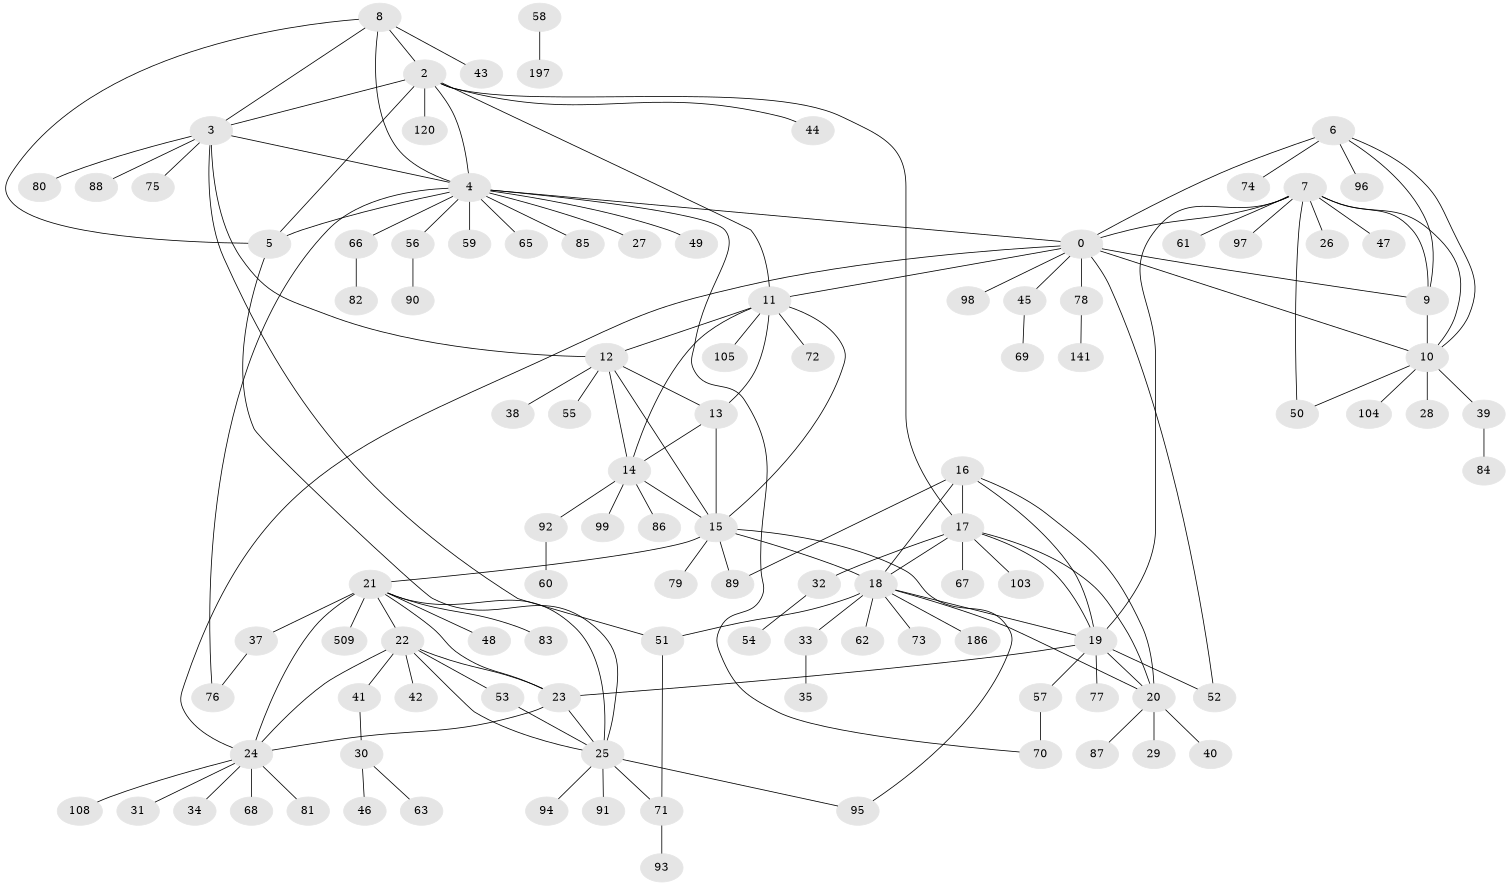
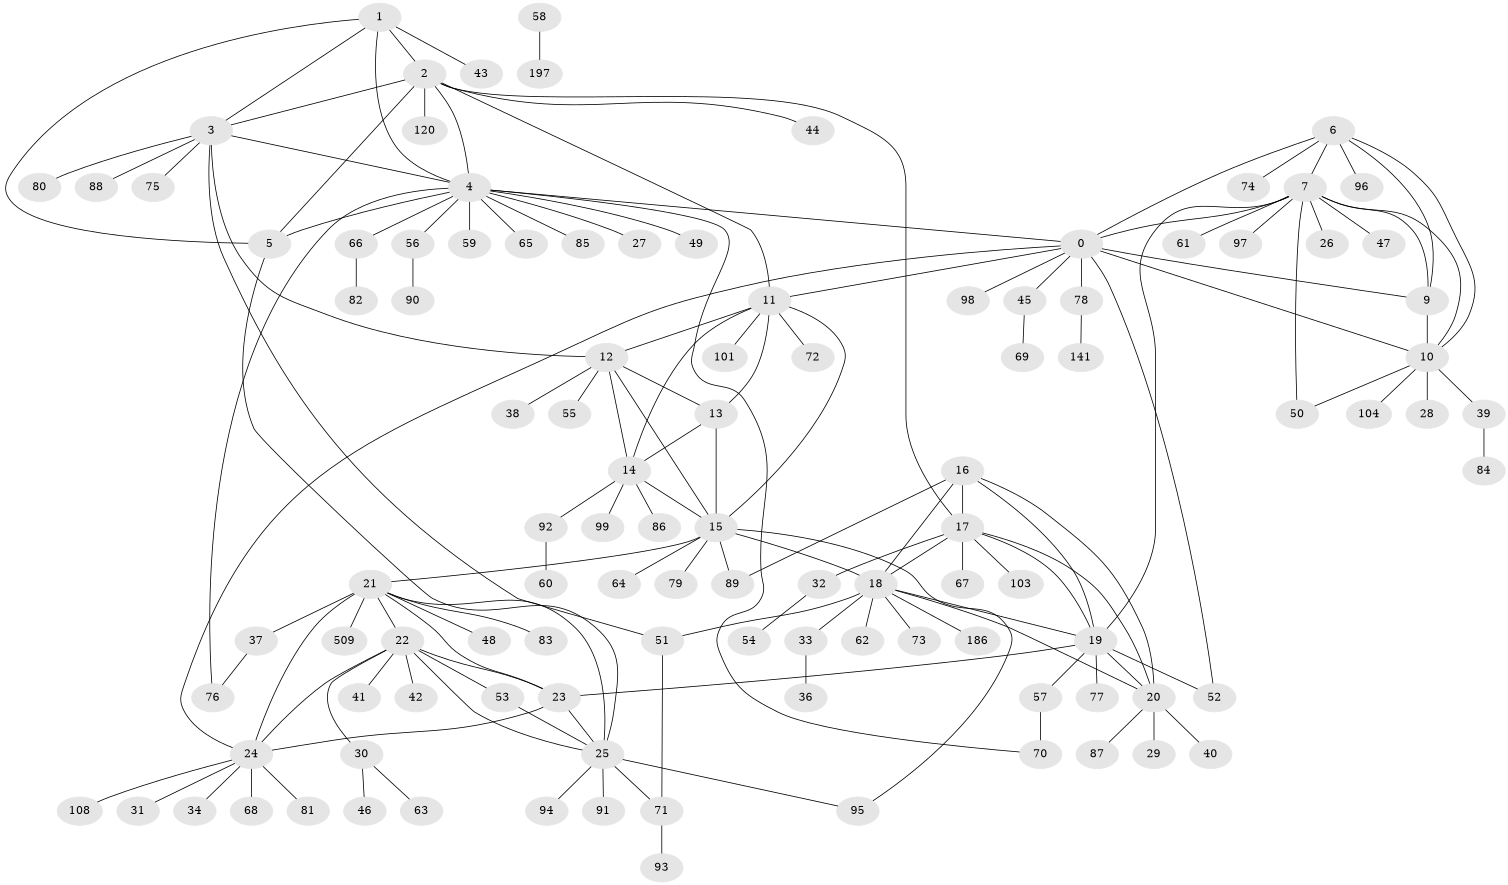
node "8": label "8" -> "1"
edge "6" -- "7": added
node "105": label "105" -> "101"
node "64": added
node "35": label "35" -> "36"
edge "41" -- "30": now "22" -- "30"
